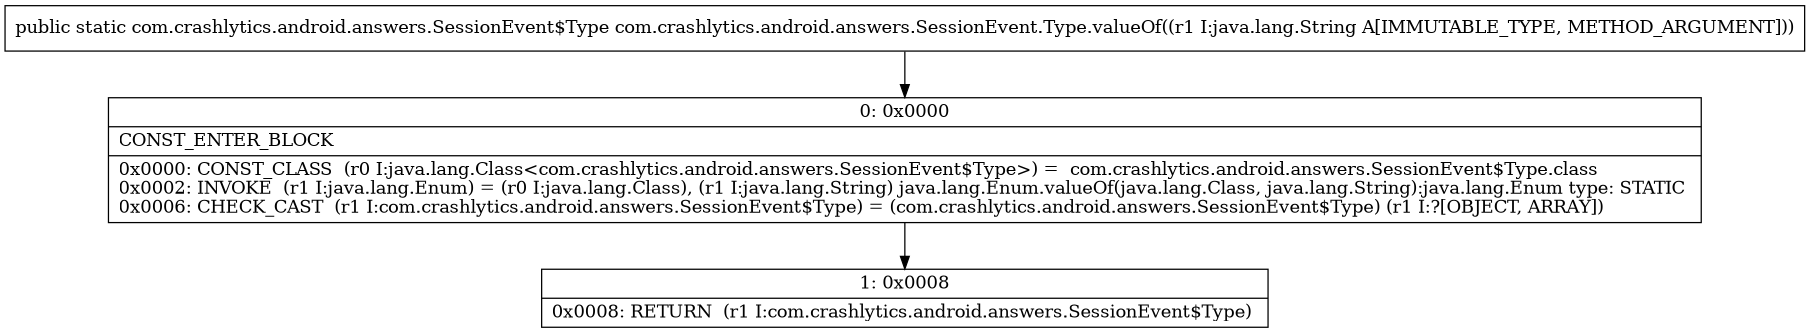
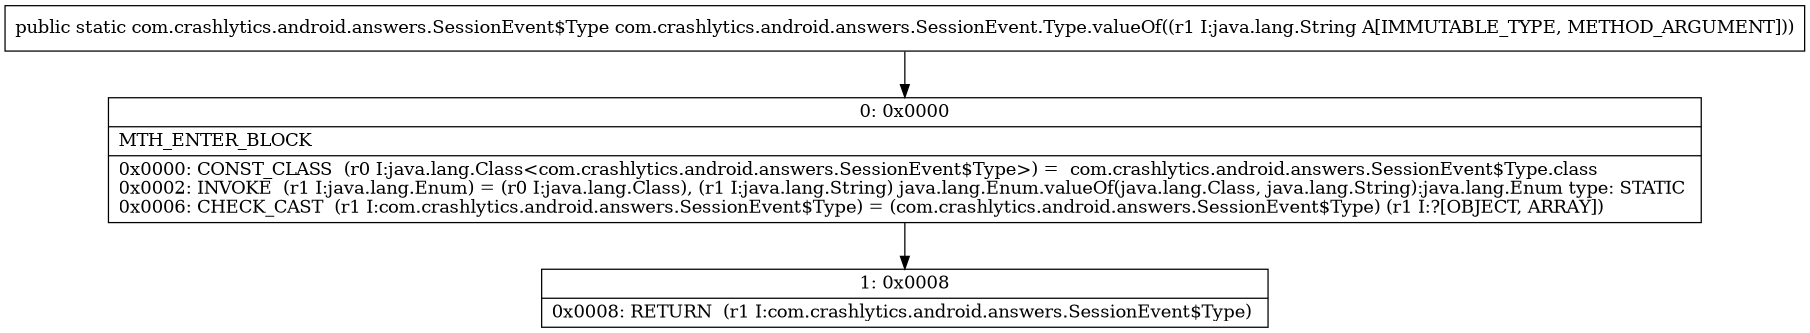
node "0: 0x0000": text "CONST_ENTER_BLOCK" -> "MTH_ENTER_BLOCK"
